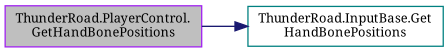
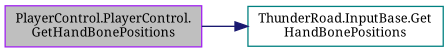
node "ThunderRoad.PlayerControl. GetHandBonePositions": label "ThunderRoad.PlayerControl. GetHandBonePositions" -> "PlayerControl.PlayerControl. GetHandBonePositions"
